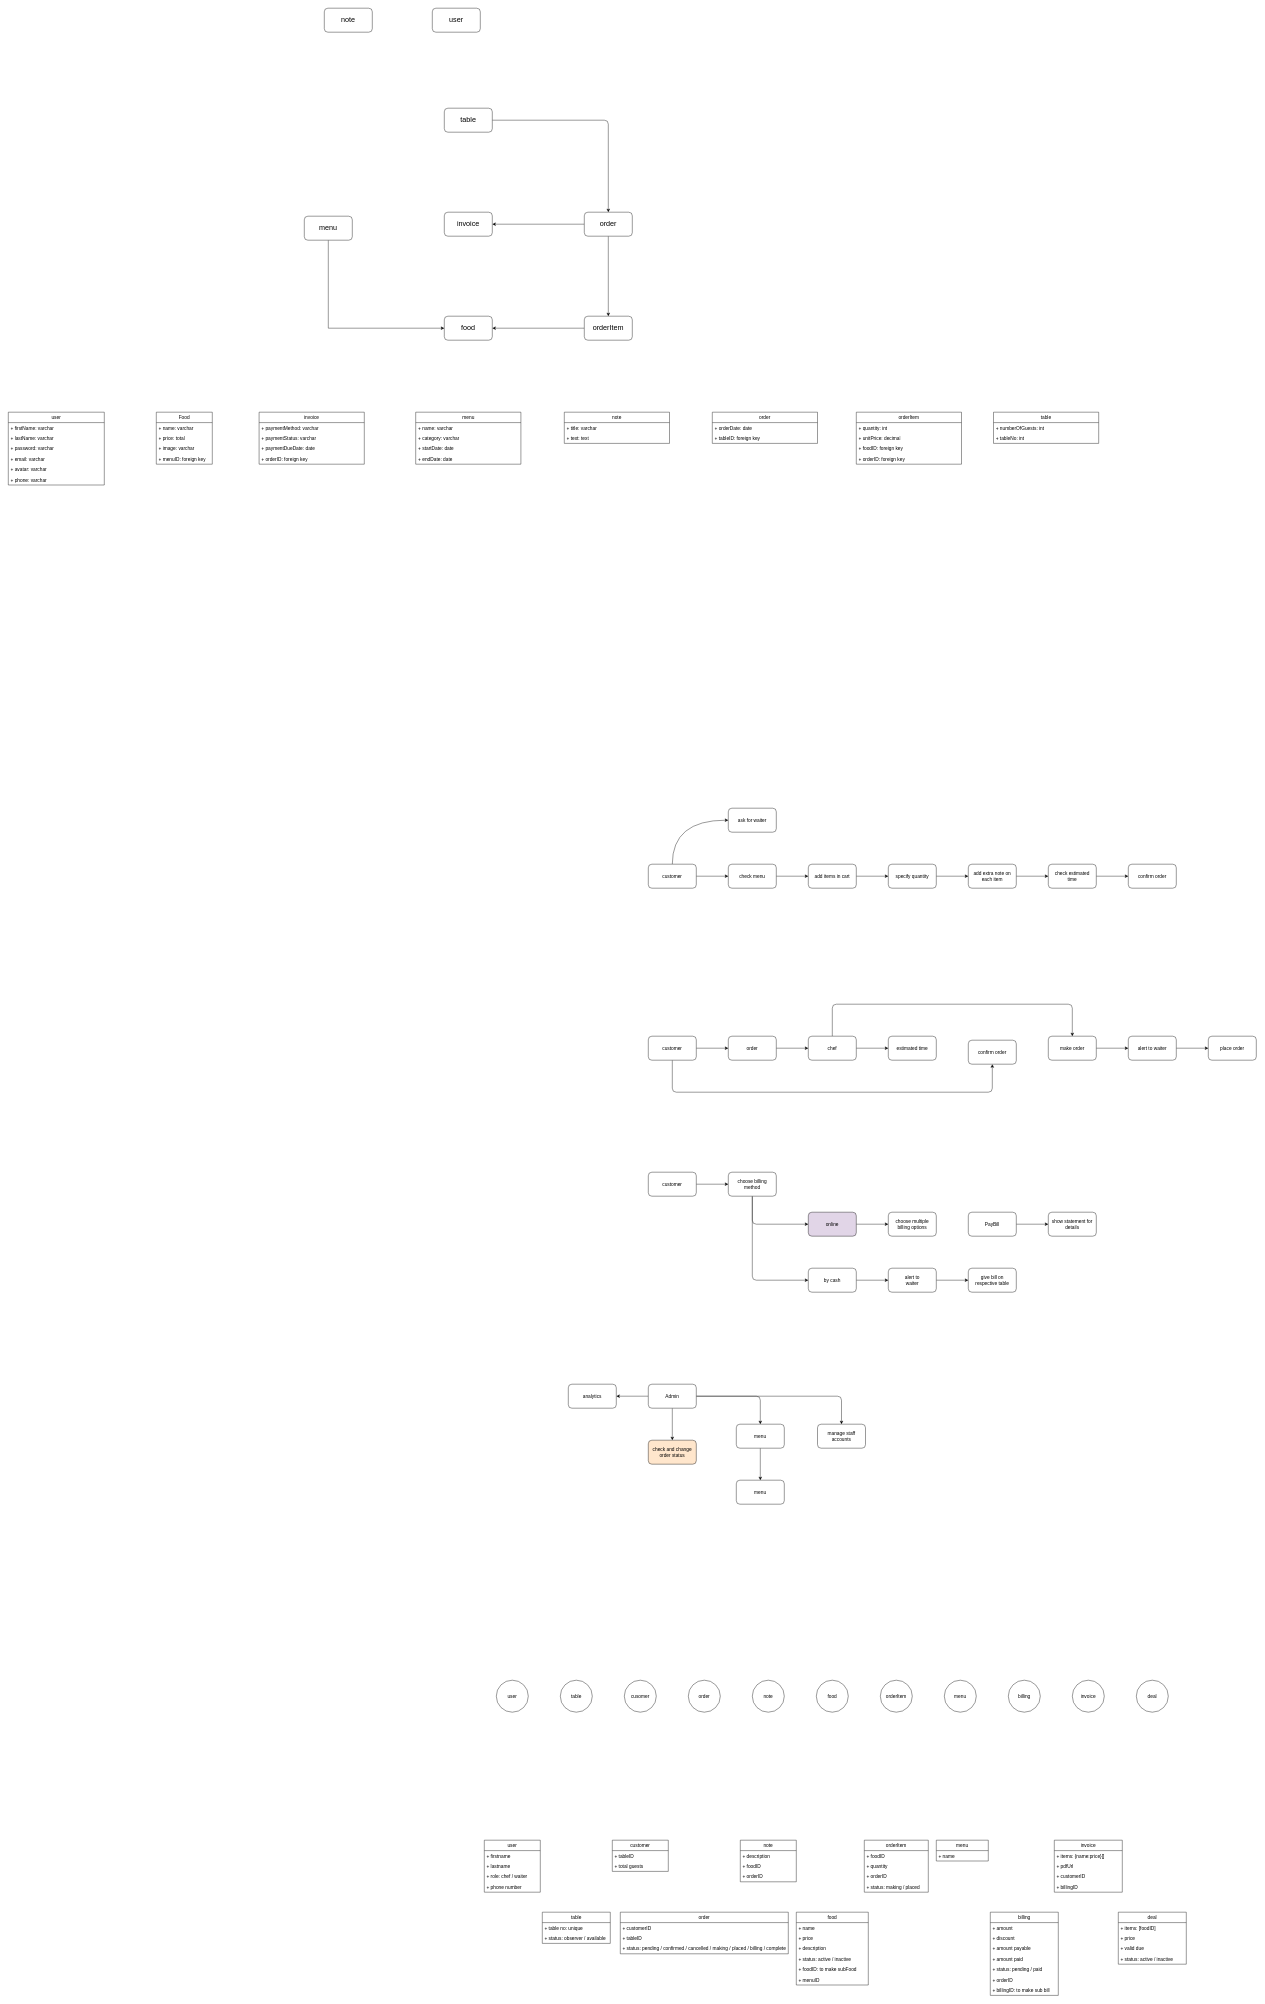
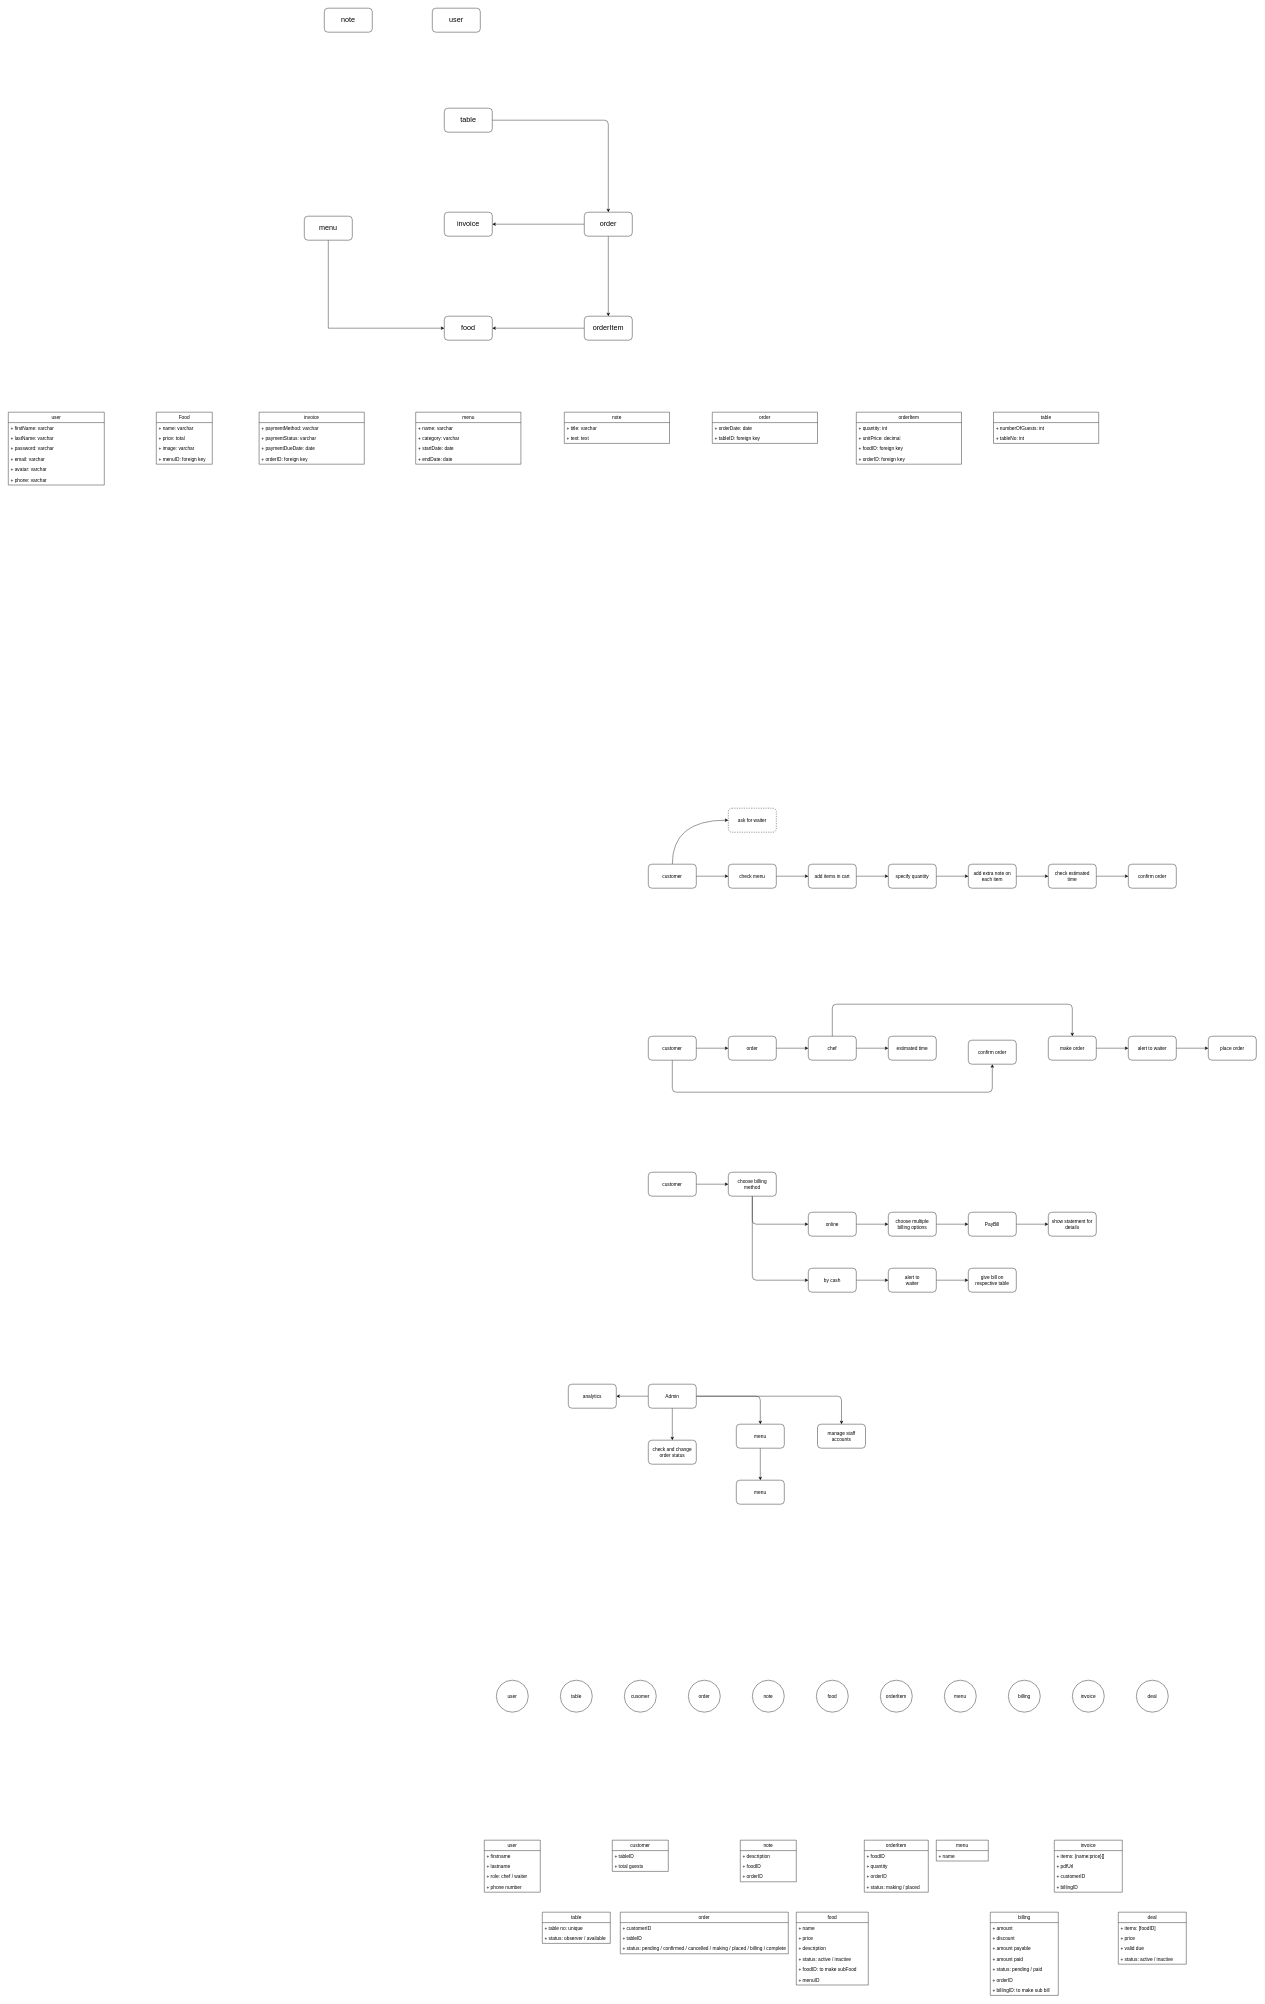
node "ask for waiter": style solid -> dashed
node "online": fillcolor #e1d5e7 -> #ffffff
edge "choose multiple billing options" -> "PayBill": added
node "check and change order status": fillcolor #ffe6cc -> #ffffff
